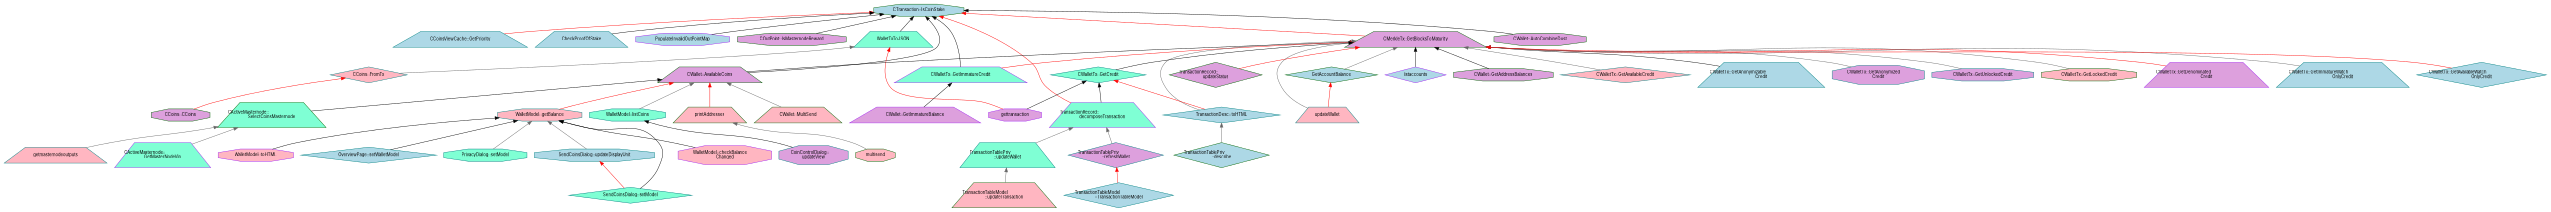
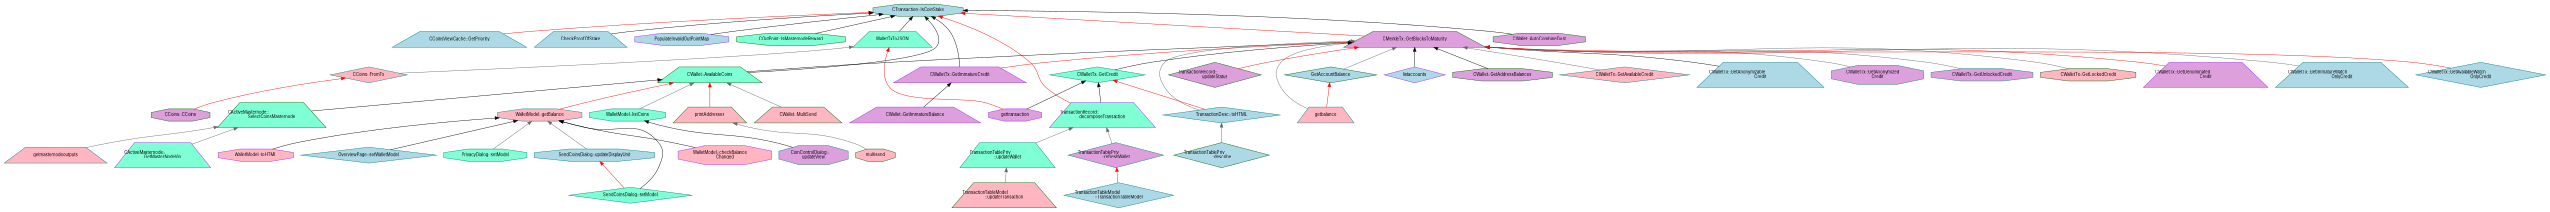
node "COutPoint::IsMasternodeReward": fillcolor plum -> aquamarine
node "CWallet::AvailableCoins": fillcolor plum -> aquamarine
node "CWalletTx::GetImmatureCredit": fillcolor aquamarine -> plum
node "updateWallet": label "updateWallet" -> "getbalance"
